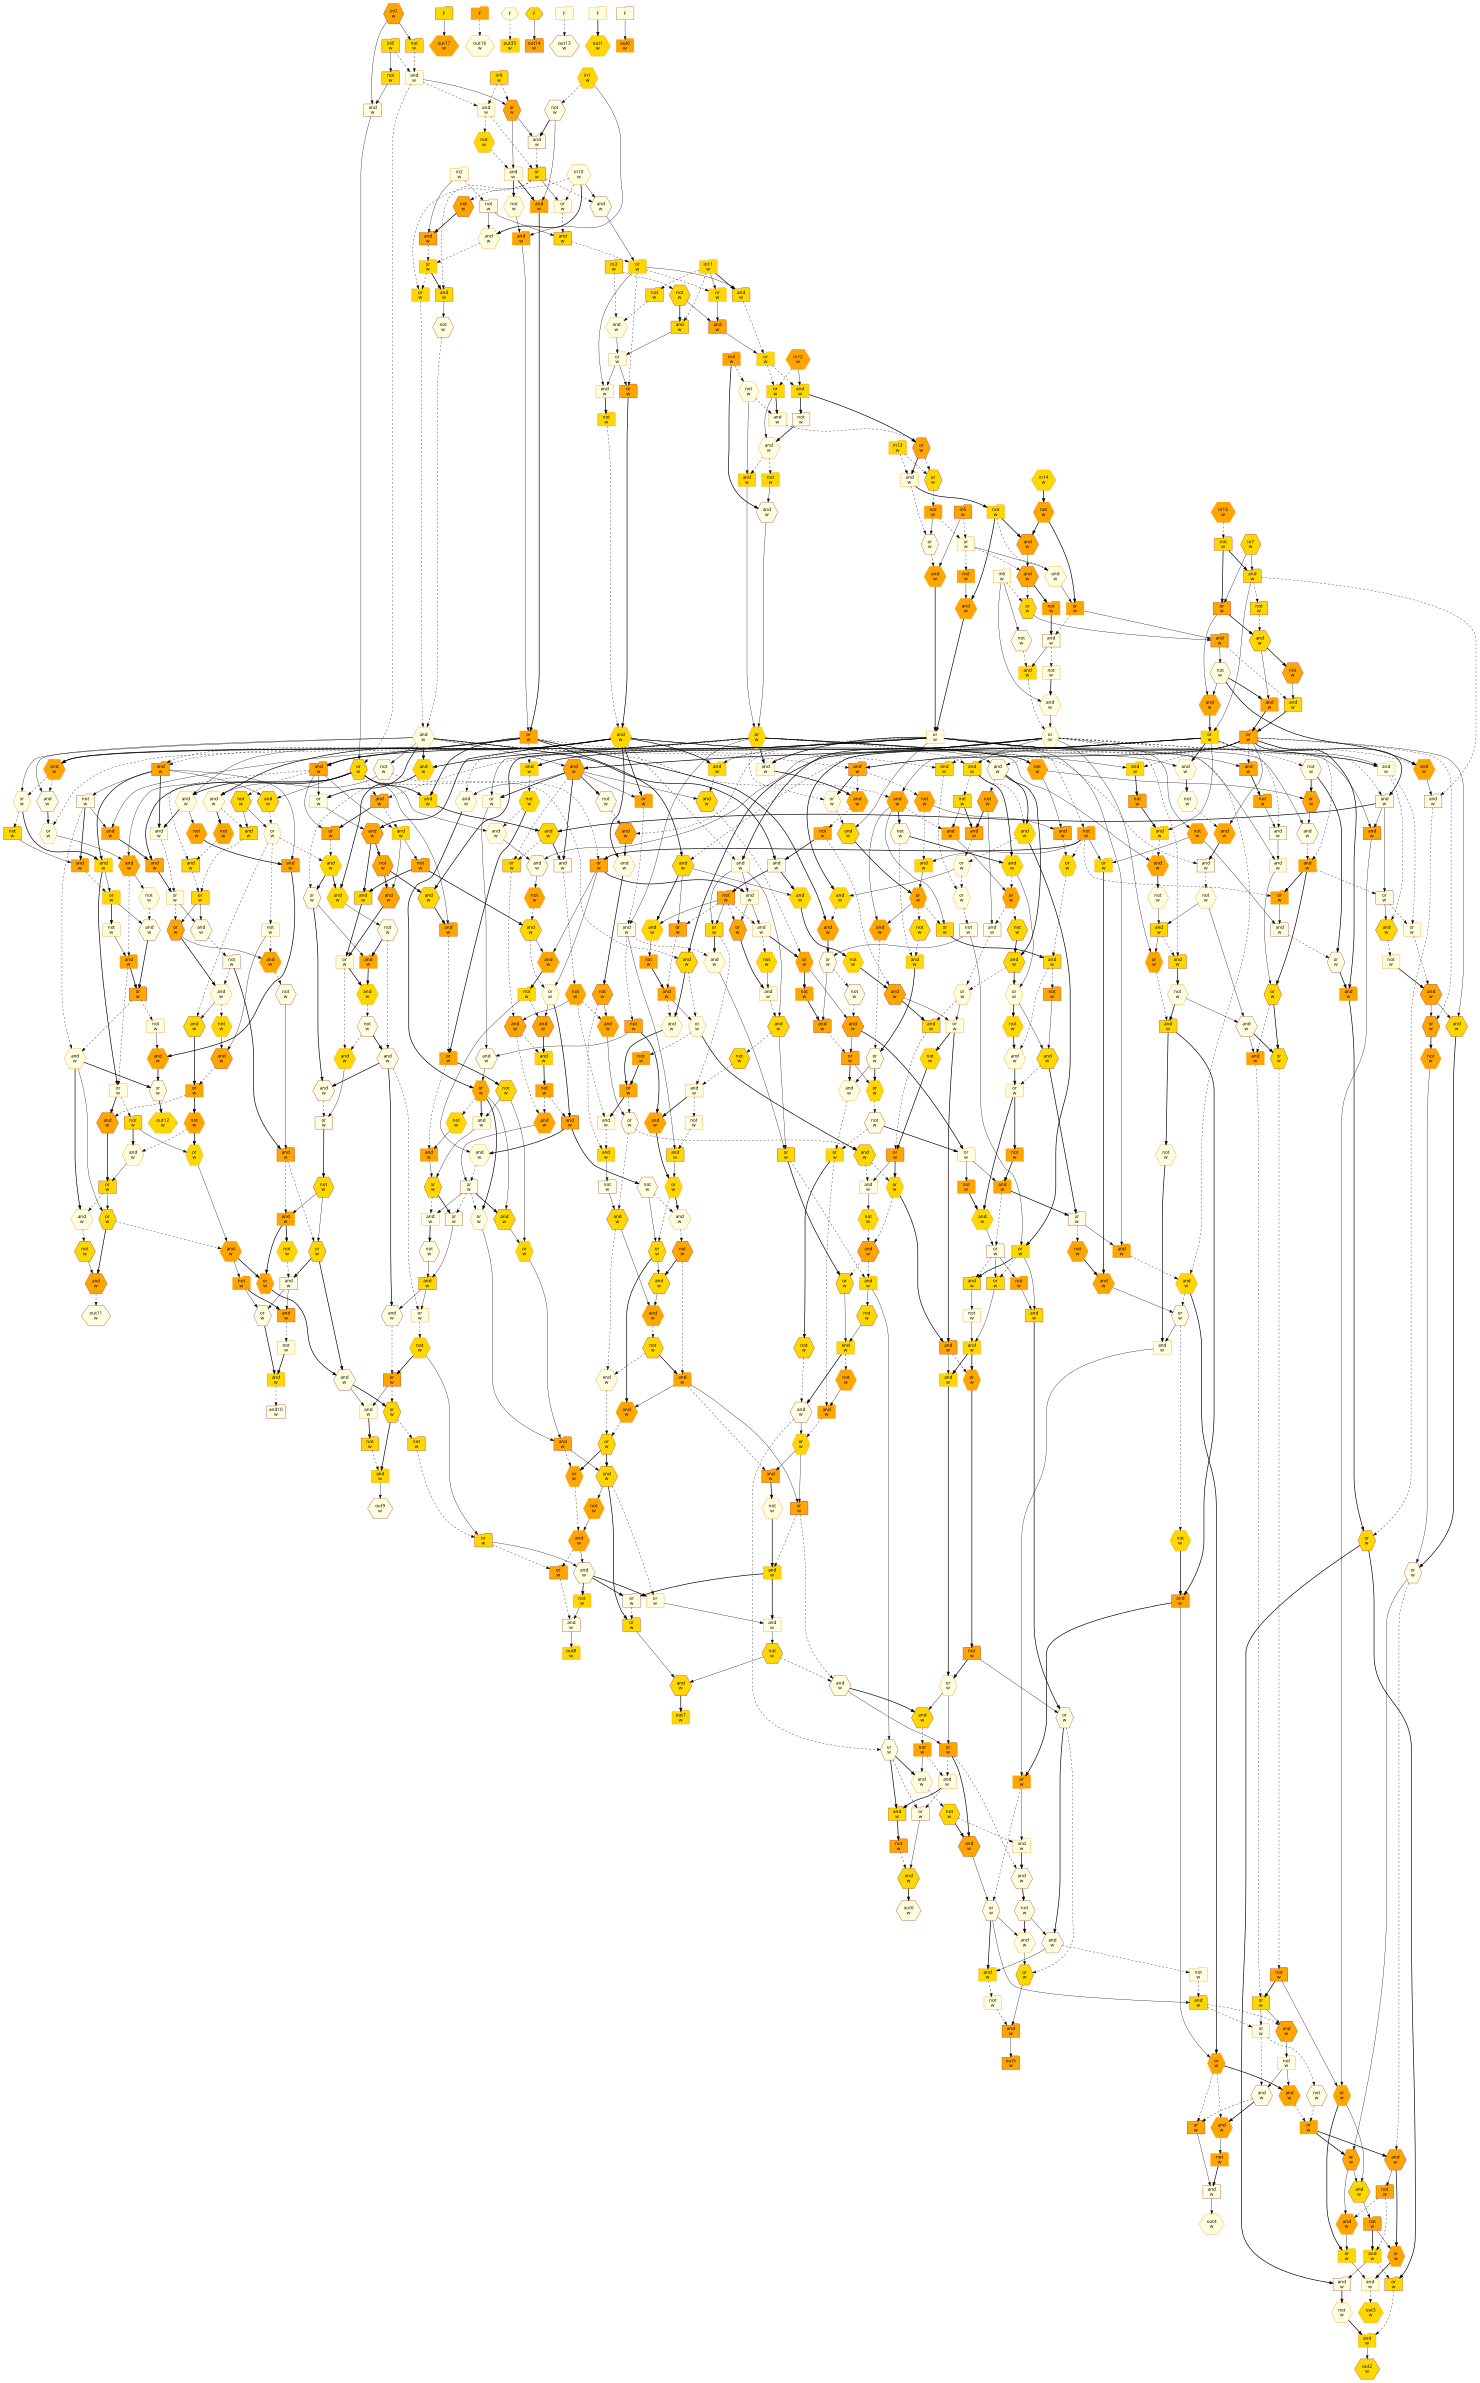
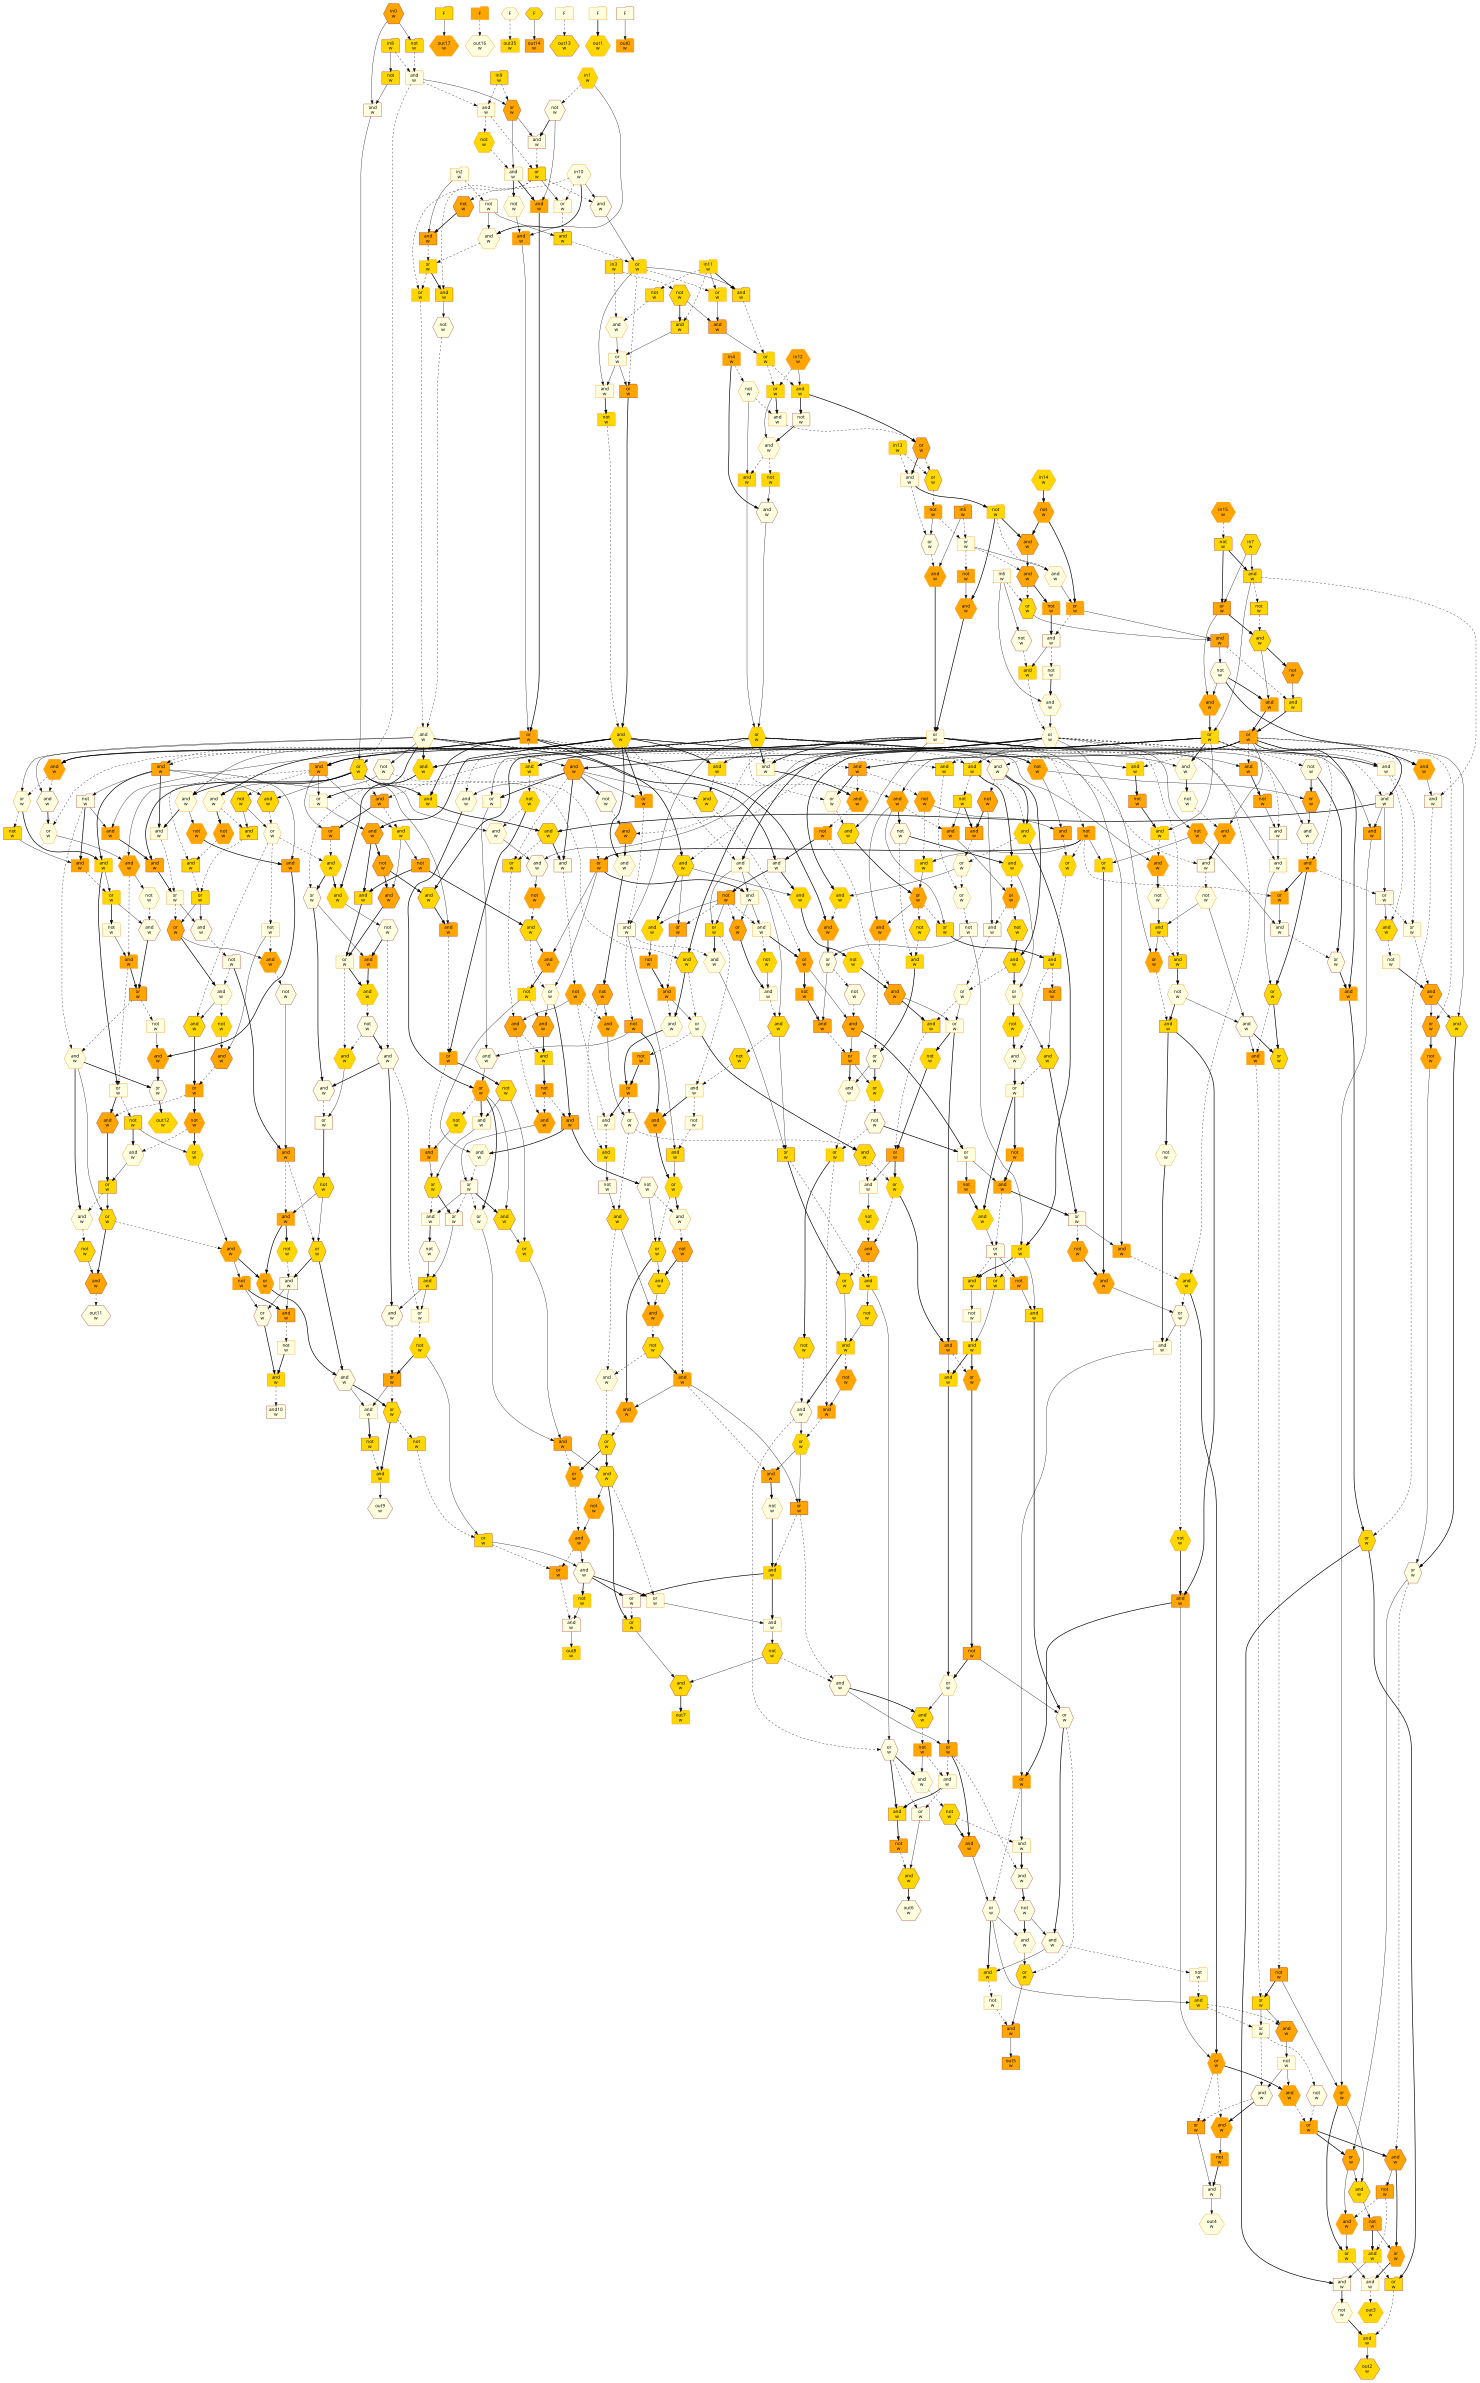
node "out13 w": fillcolor lightyellow -> gold
